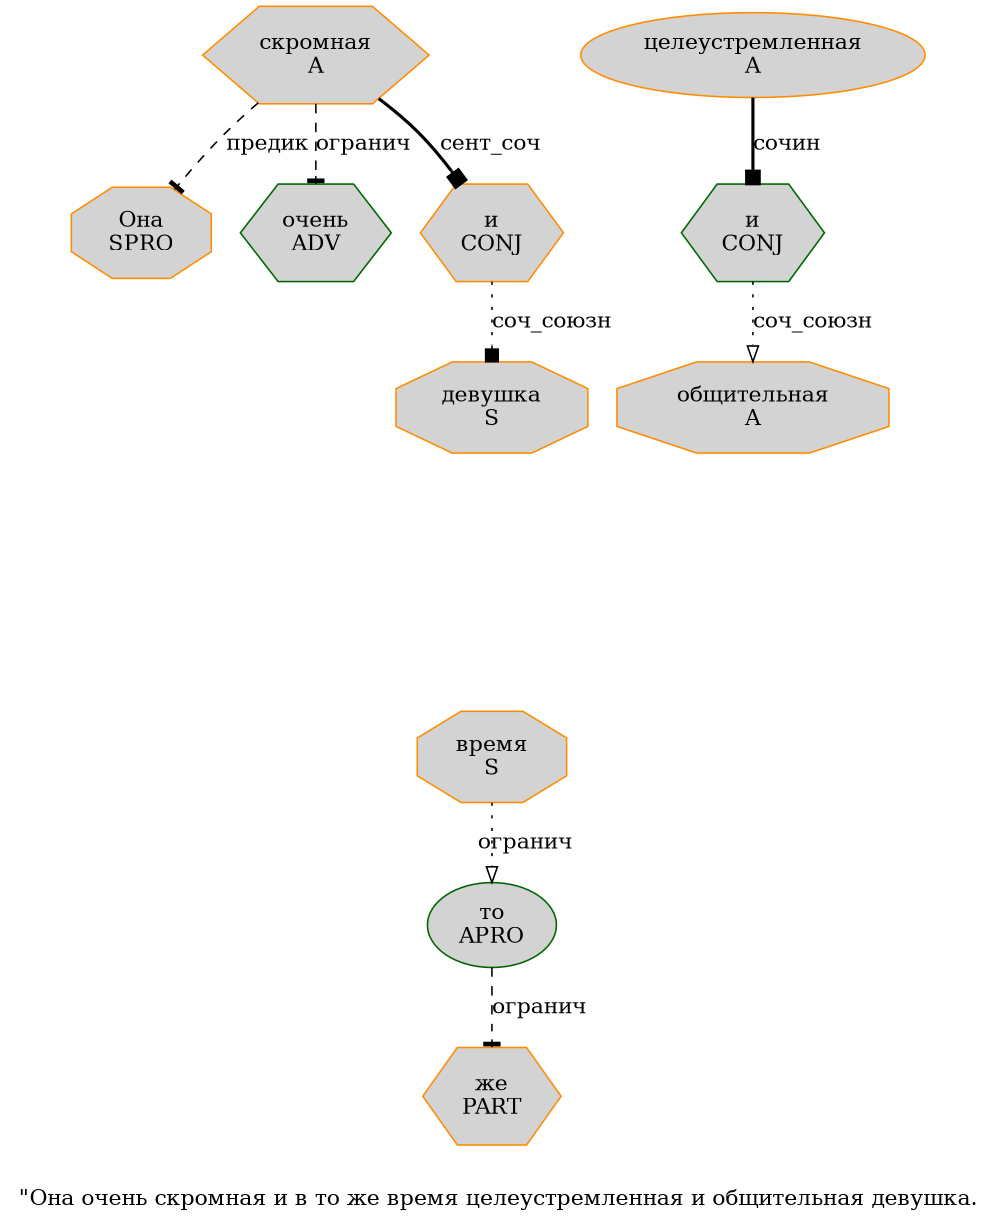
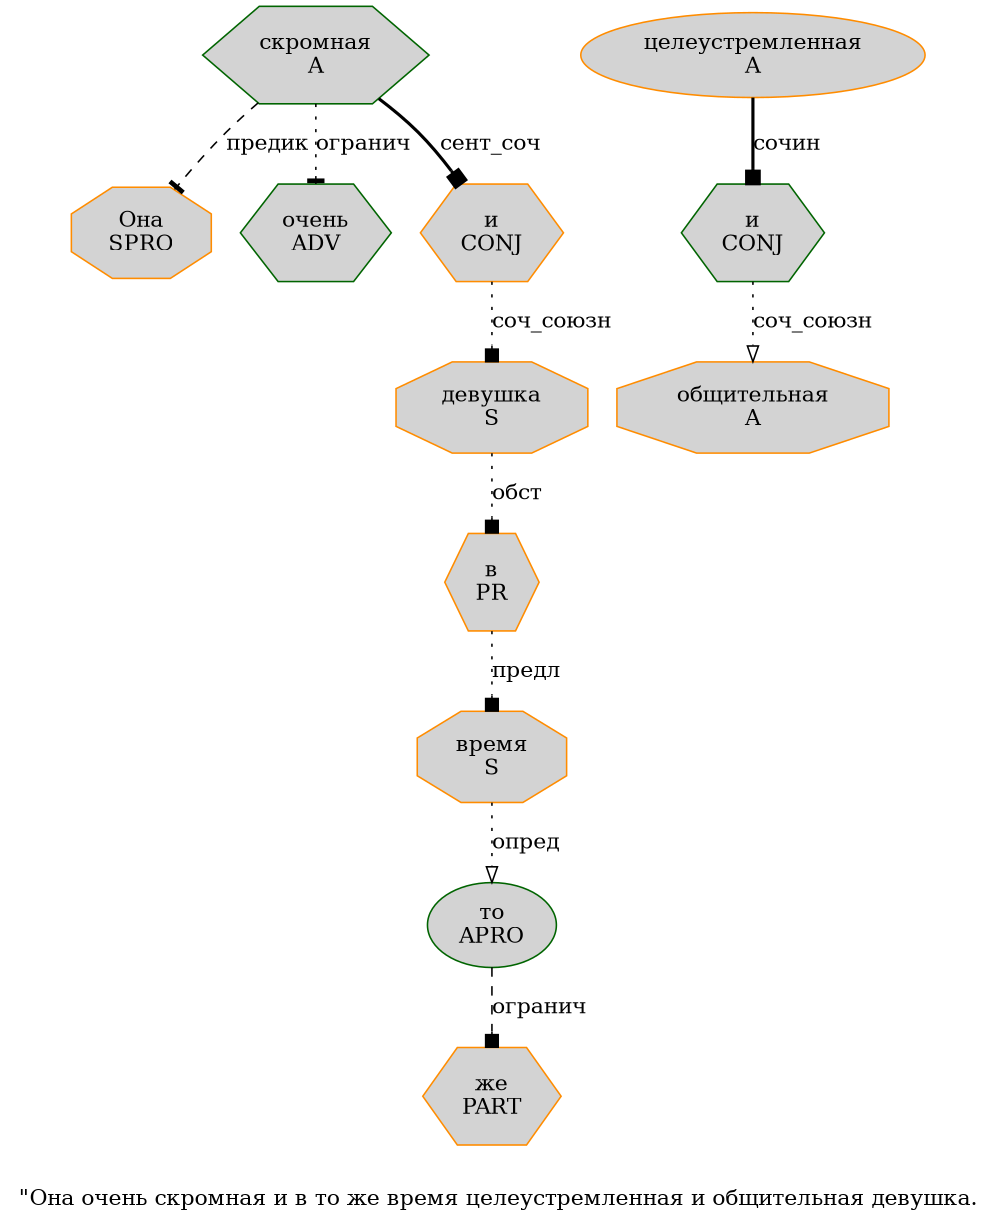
node "скромная A": color darkorange -> darkgreen
edge "скромная A" -> "очень ADV": style dashed -> dotted
node "в PR": added
edge "время S" -> "то APRO": label "огранич" -> "опред"
edge "то APRO" -> "же PART": arrowhead tee -> box
